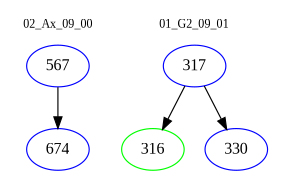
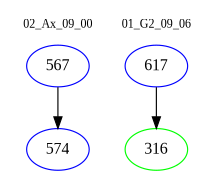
cluster "01_G2_09_01": label "01_G2_09_01" -> "01_G2_09_06"
node "317": label "317" -> "617"
node "674": label "674" -> "574"
node "330": removed
